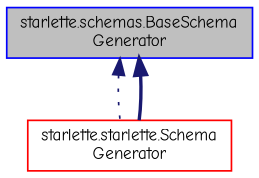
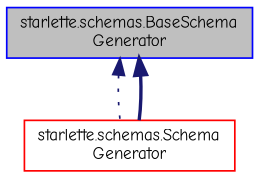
node "starlette.starlette.Schema Generator": label "starlette.starlette.Schema Generator" -> "starlette.schemas.Schema Generator"
